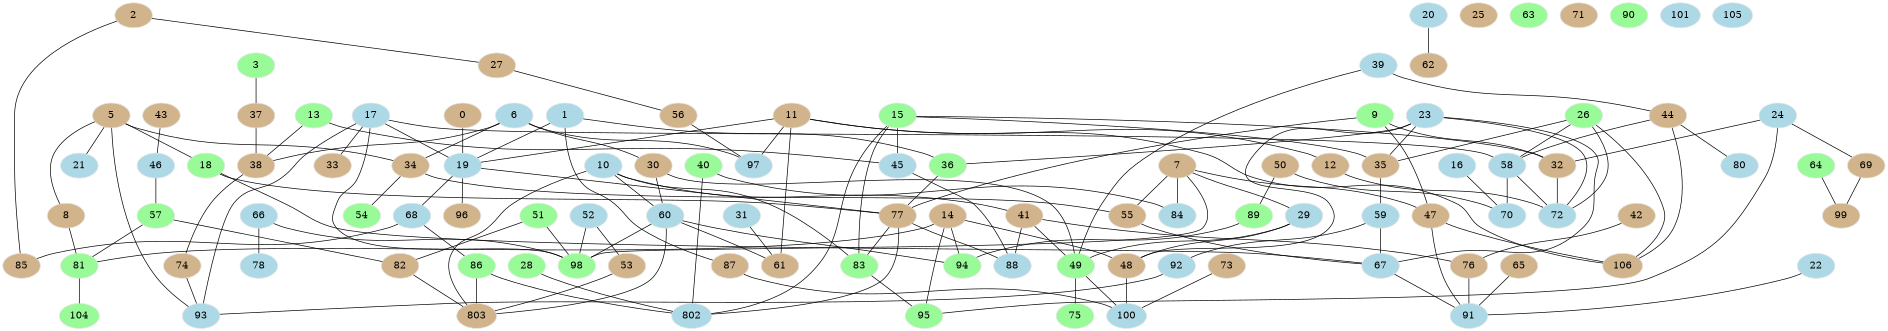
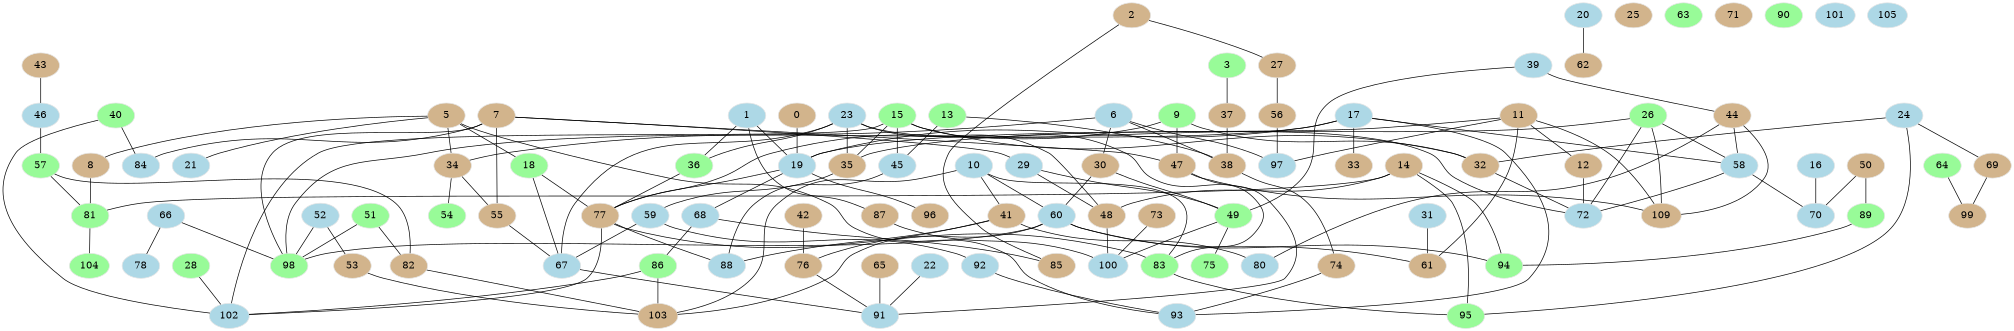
edge "41" -- "49": now "41" -- "80"
node "106": label "106" -> "109"
node "803": label "803" -> "103"
node "802": label "802" -> "102"
